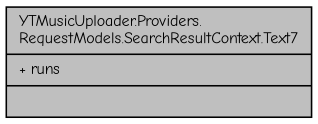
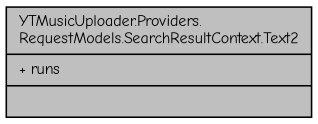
node "YTMusicUploader.Providers.": text "RequestModels.SearchResultContext.Text7" -> "RequestModels.SearchResultContext.Text2"
